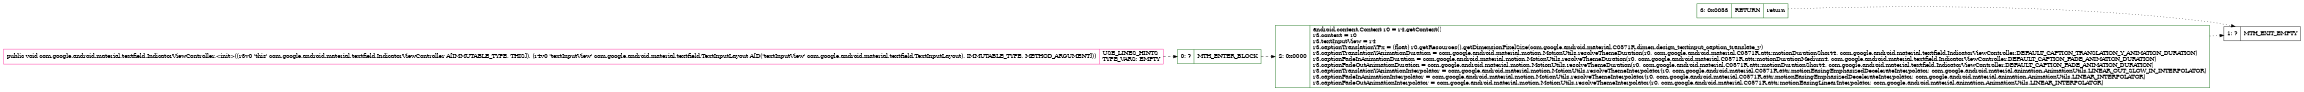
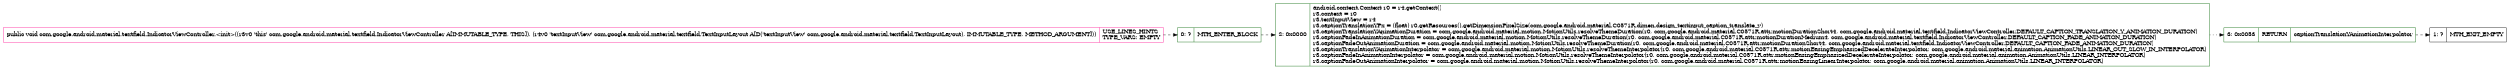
edge "3: 0x0053" -> "1: ?": style dotted -> dashed
node "3: 0x0053": text "return" -> "captionTranslationYAnimationInterpolator"
edge "2: 0x0000" -> "1: ?": now "2: 0x0000" -> "3: 0x0053"
